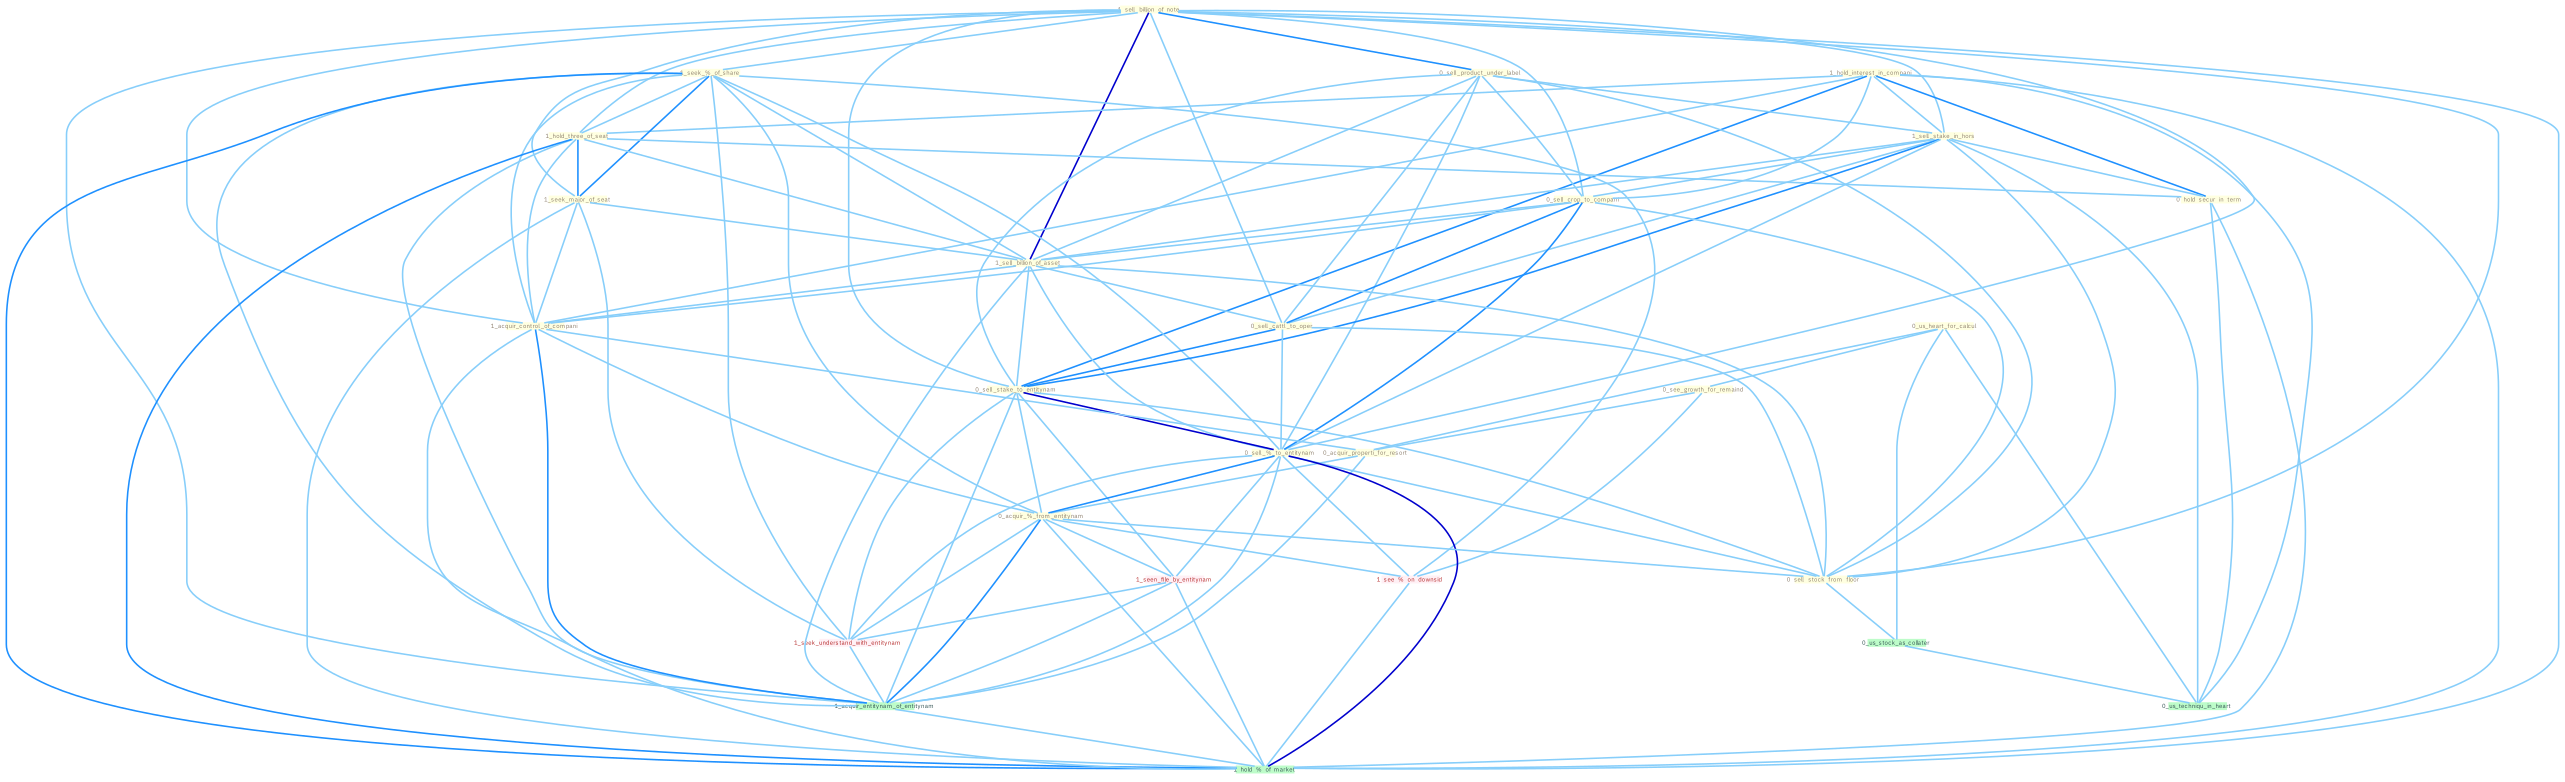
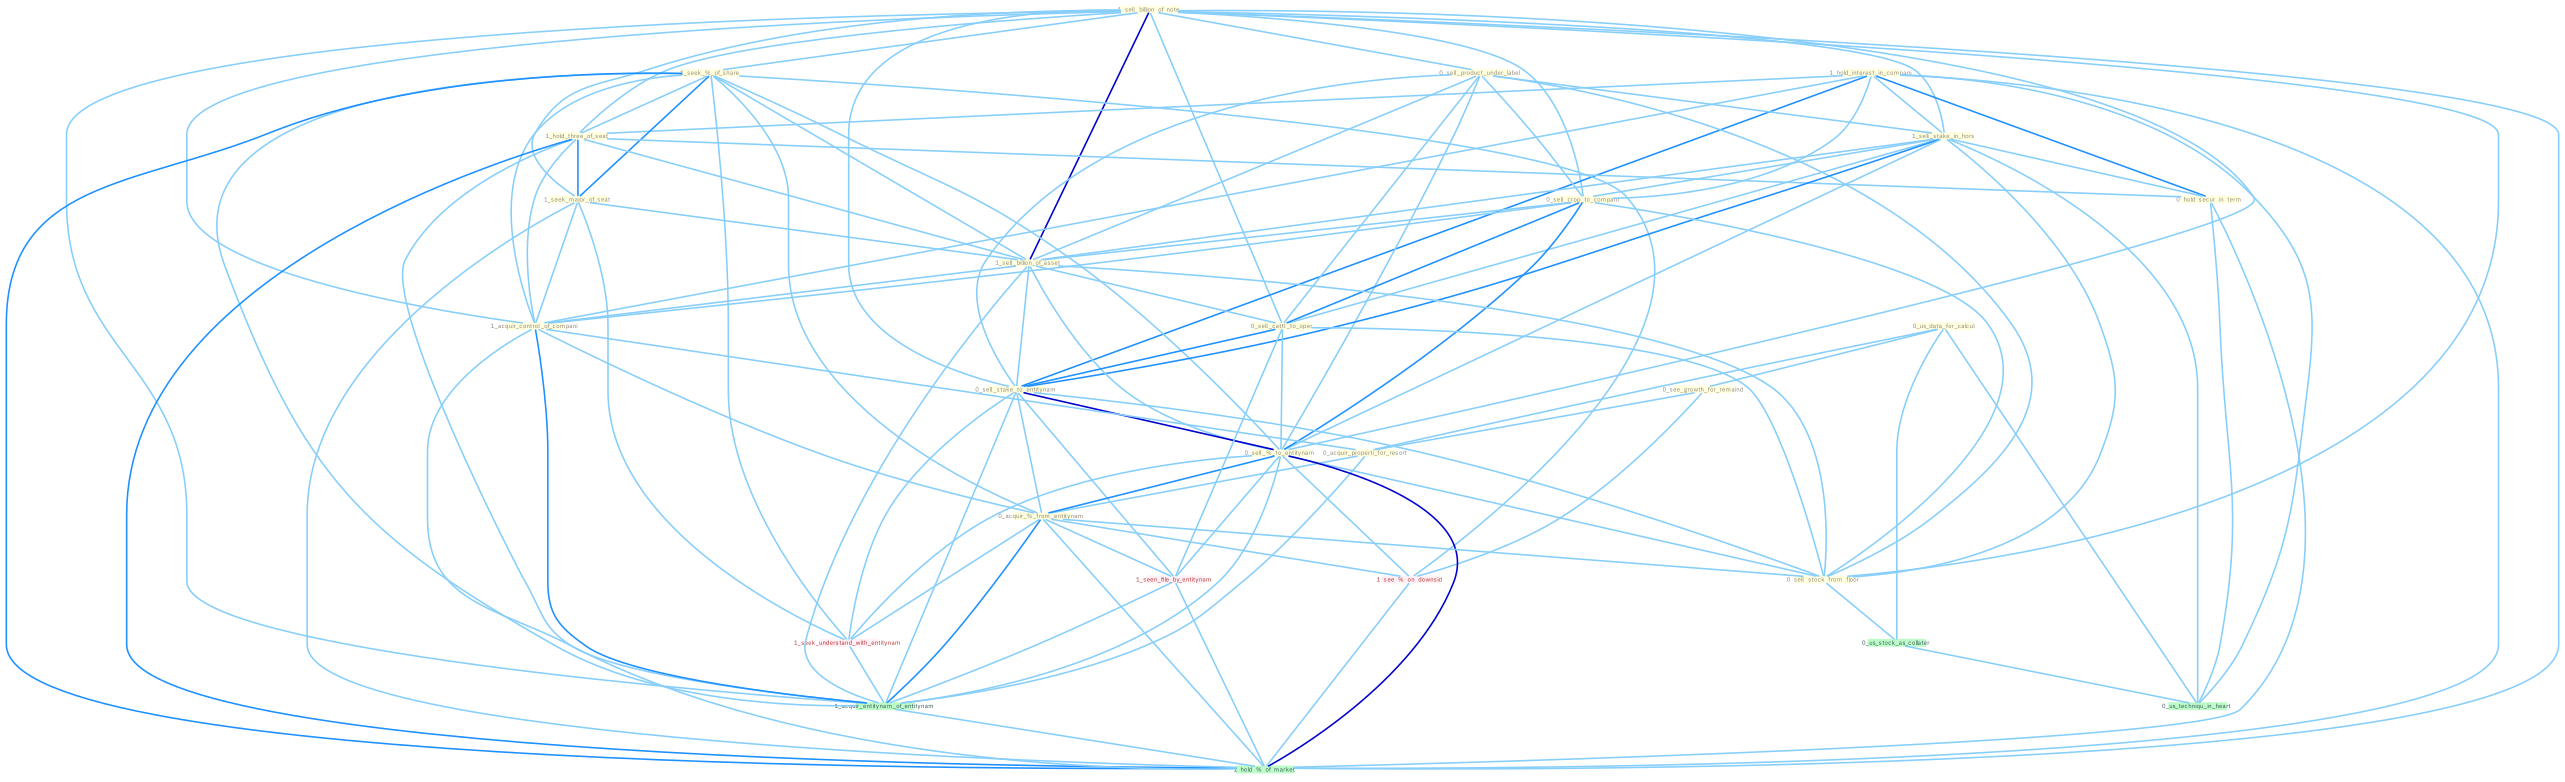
edge "1_sell_billion_of_note" -- "0_sell_product_under_label": color #1e90ff -> #87cefa
node "0_us_heart_for_calcul": label "0_us_heart_for_calcul" -> "0_us_data_for_calcul"
edge "1_seen_file_by_entitynam" -- "1_seek_understand_with_entitynam": now "1_seen_file_by_entitynam" -- "0_sell_cattl_to_oper"
